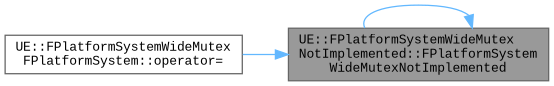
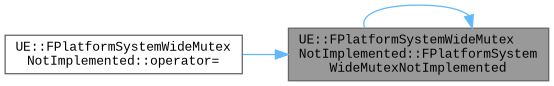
node "UE::FPlatformSystemWideMutex FPlatformSystem::operator=": label "UE::FPlatformSystemWideMutex FPlatformSystem::operator=" -> "UE::FPlatformSystemWideMutex NotImplemented::operator="
